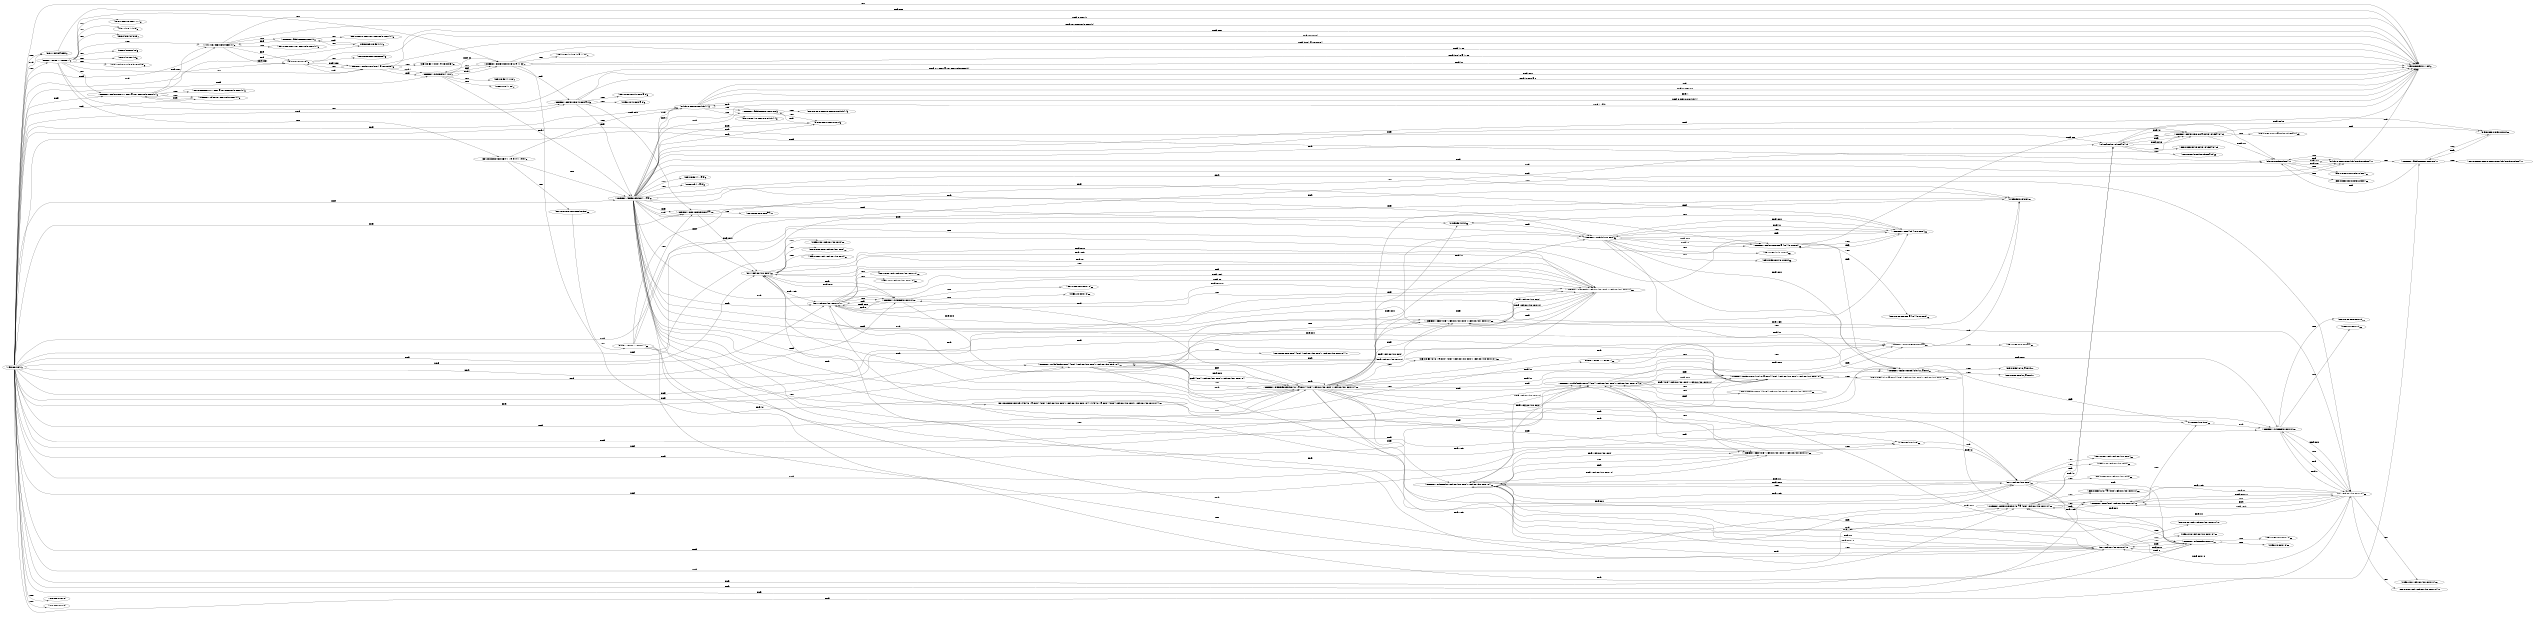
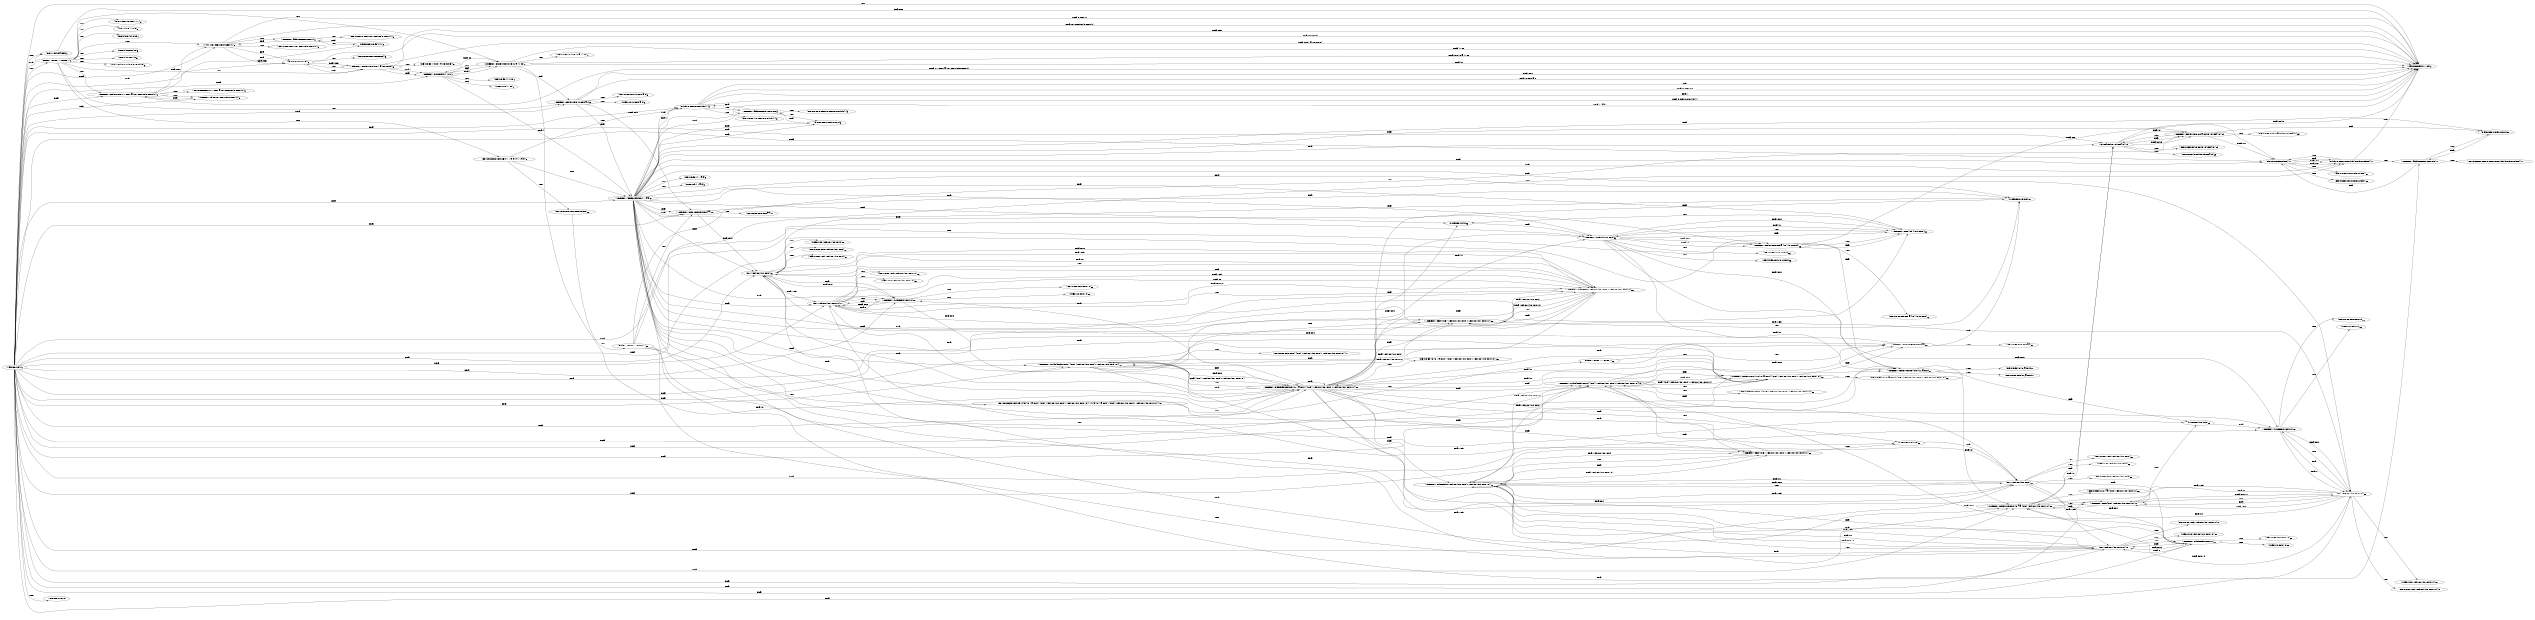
node "(MODIFIER,STATIC)": removed
